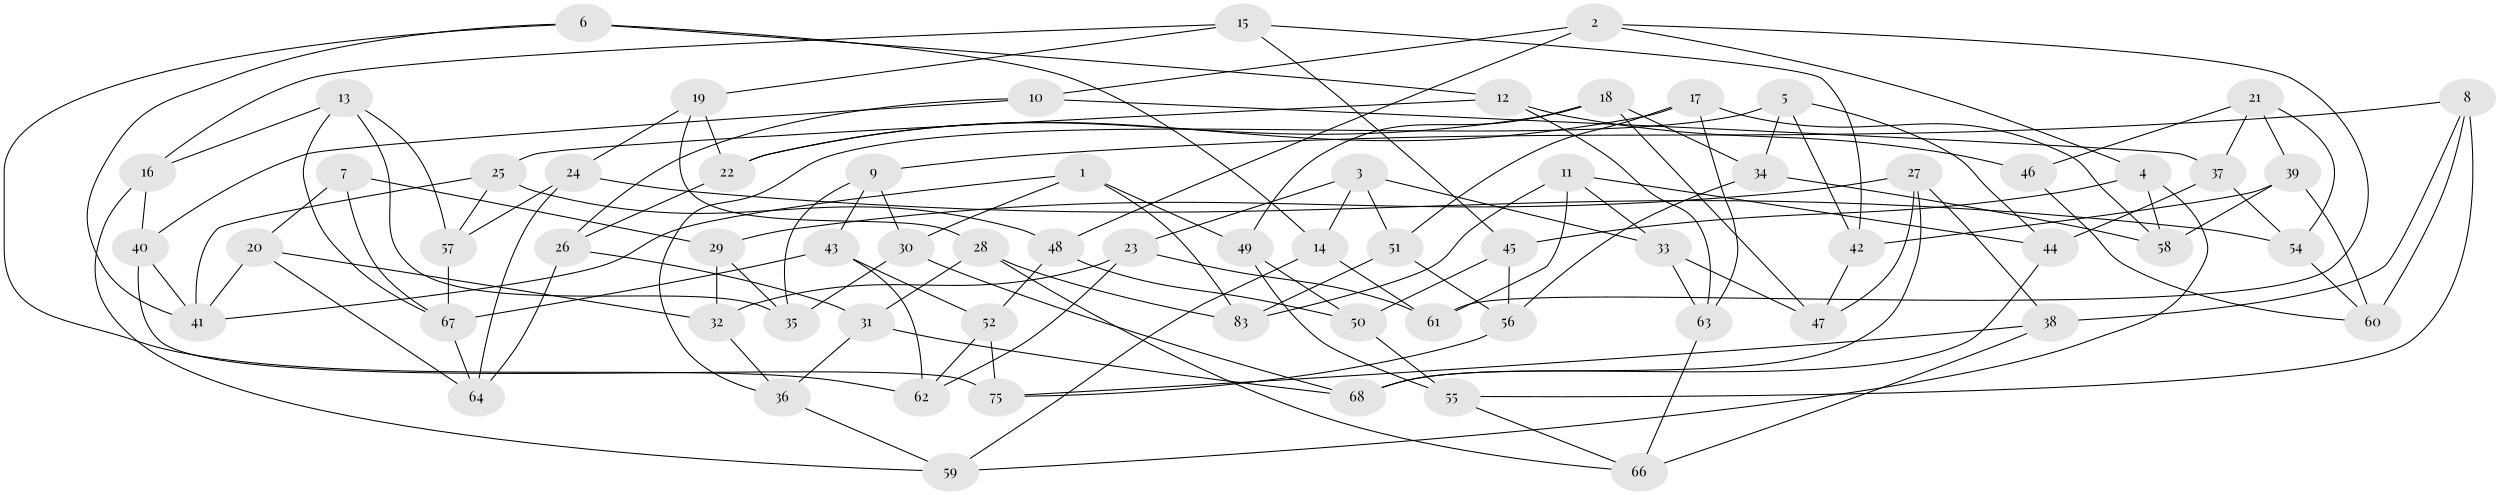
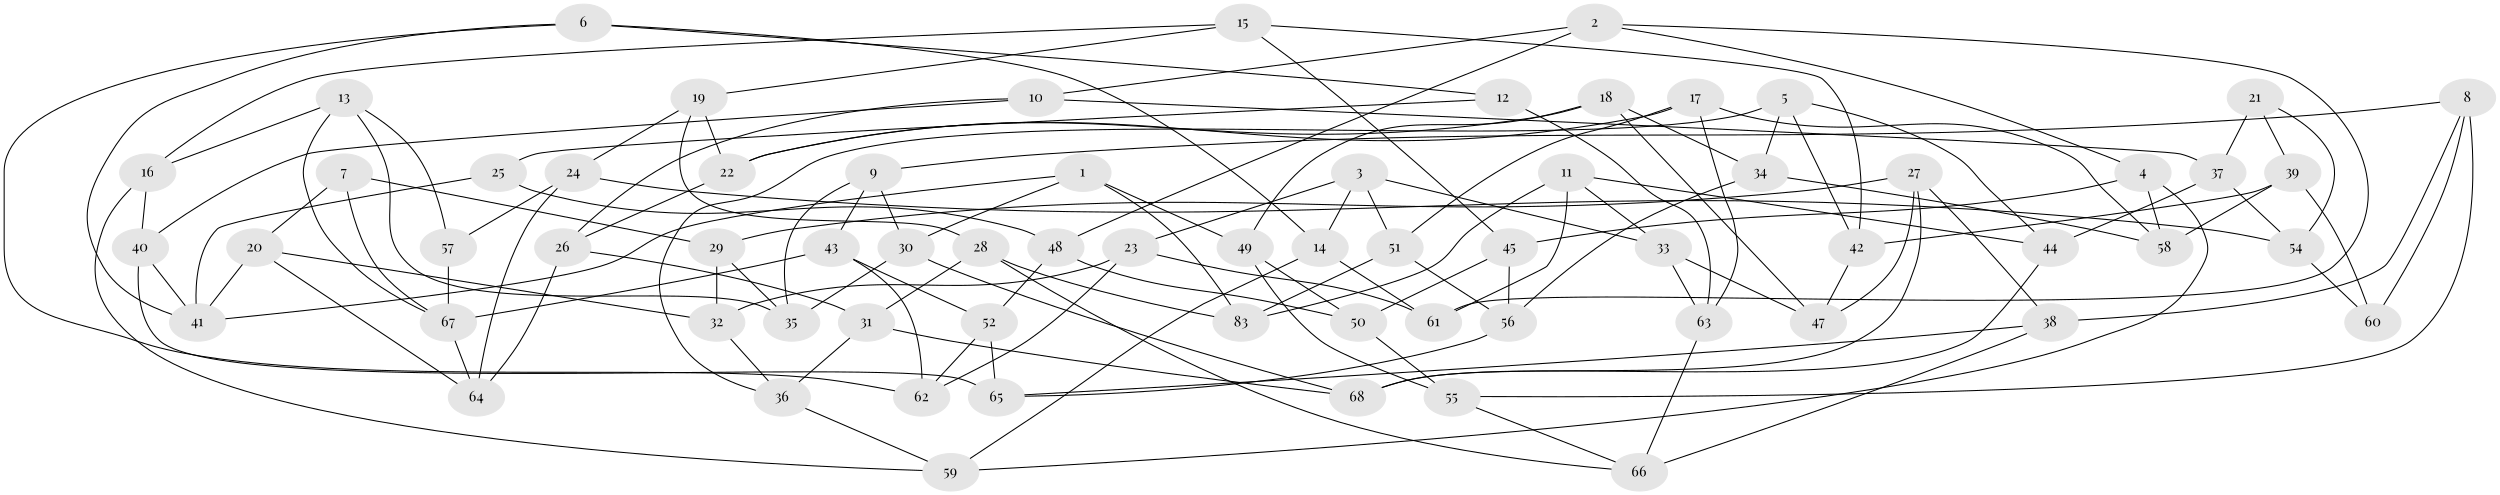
node "46": removed
edge "25" -- "57": removed
node "75": label "75" -> "65"
